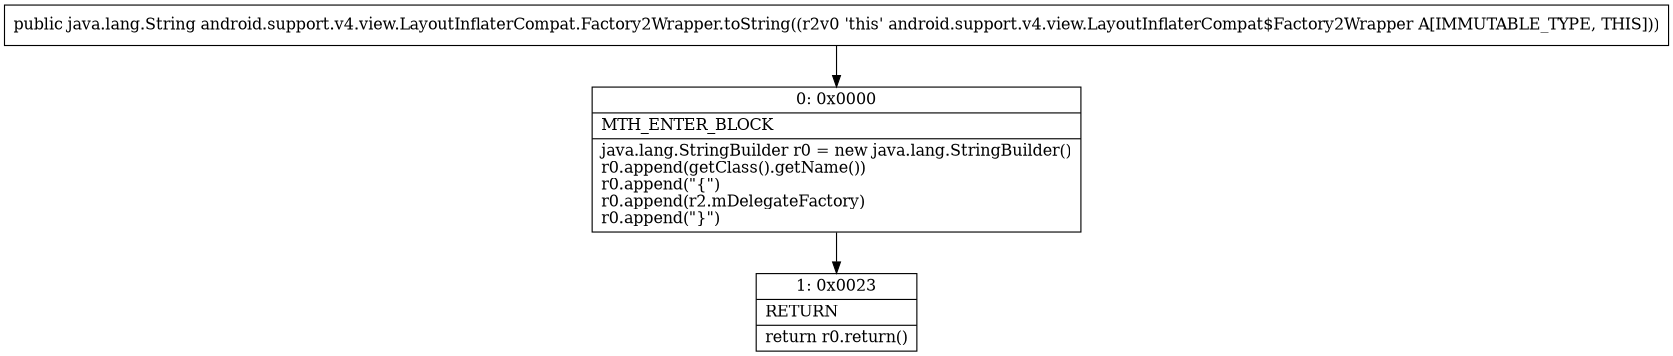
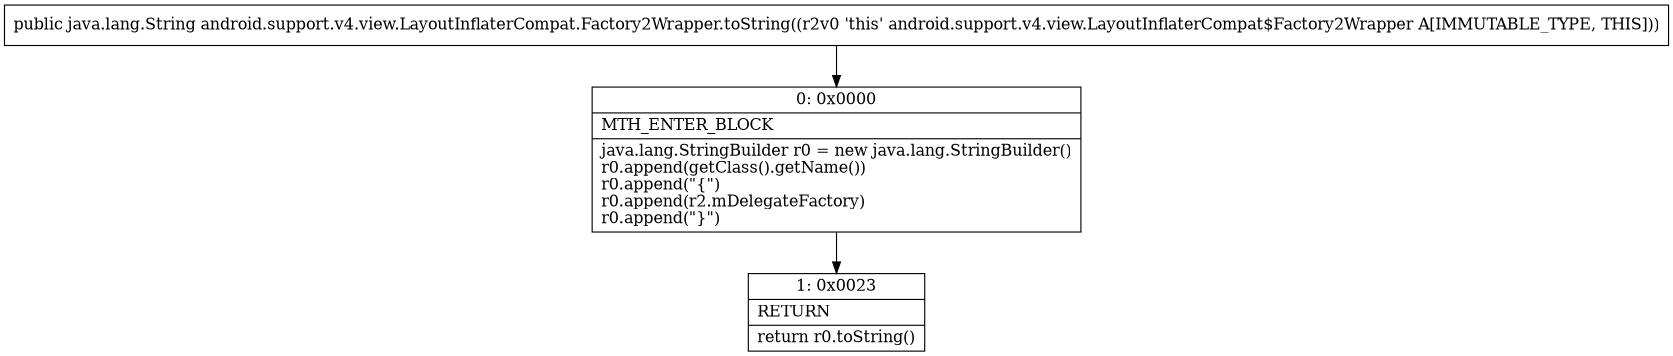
node "1: 0x0023": text "return r0.return()" -> "return r0.toString()"
